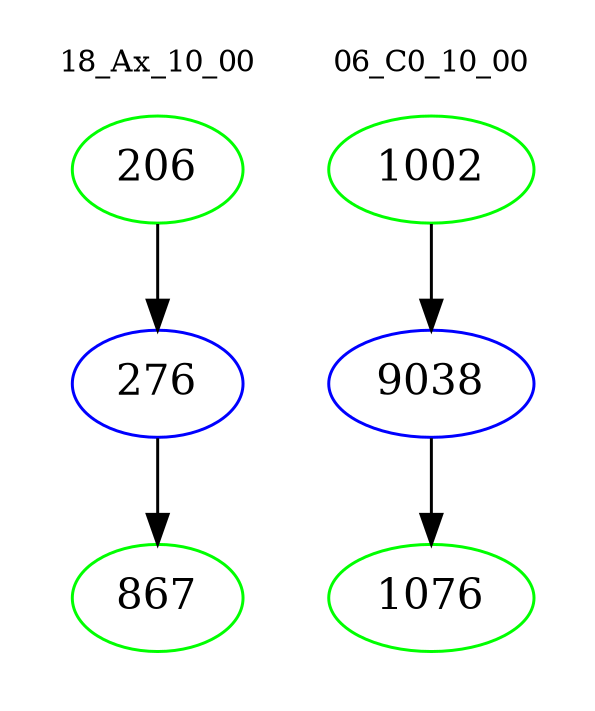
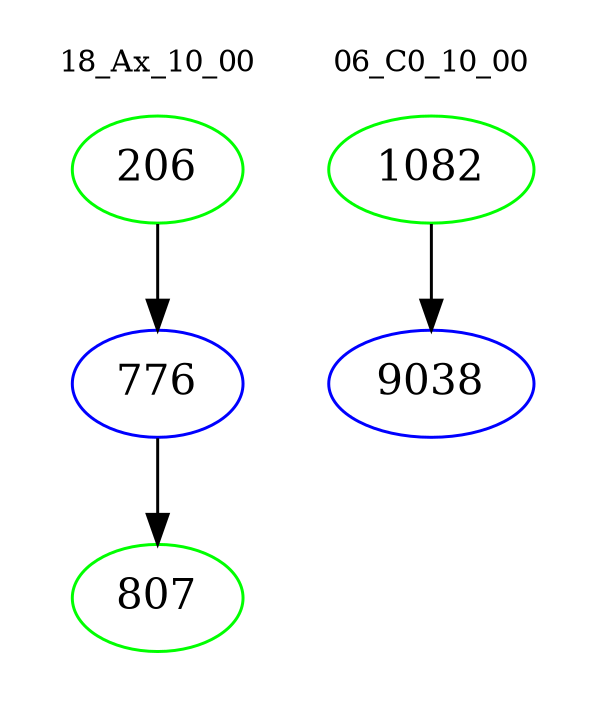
node "1002": label "1002" -> "1082"
node "276": label "276" -> "776"
node "867": label "867" -> "807"
node "1076": removed
